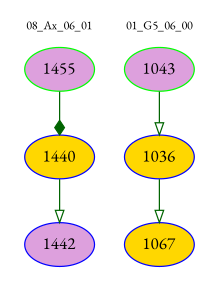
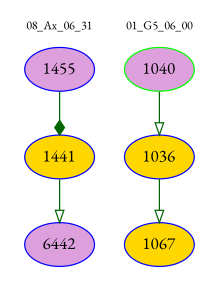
cluster "08_Ax_06_01": label "08_Ax_06_01" -> "08_Ax_06_31"
node "1455": color green -> blue
node "1043": label "1043" -> "1040"
node "1440": label "1440" -> "1441"
node "1442": label "1442" -> "6442"
